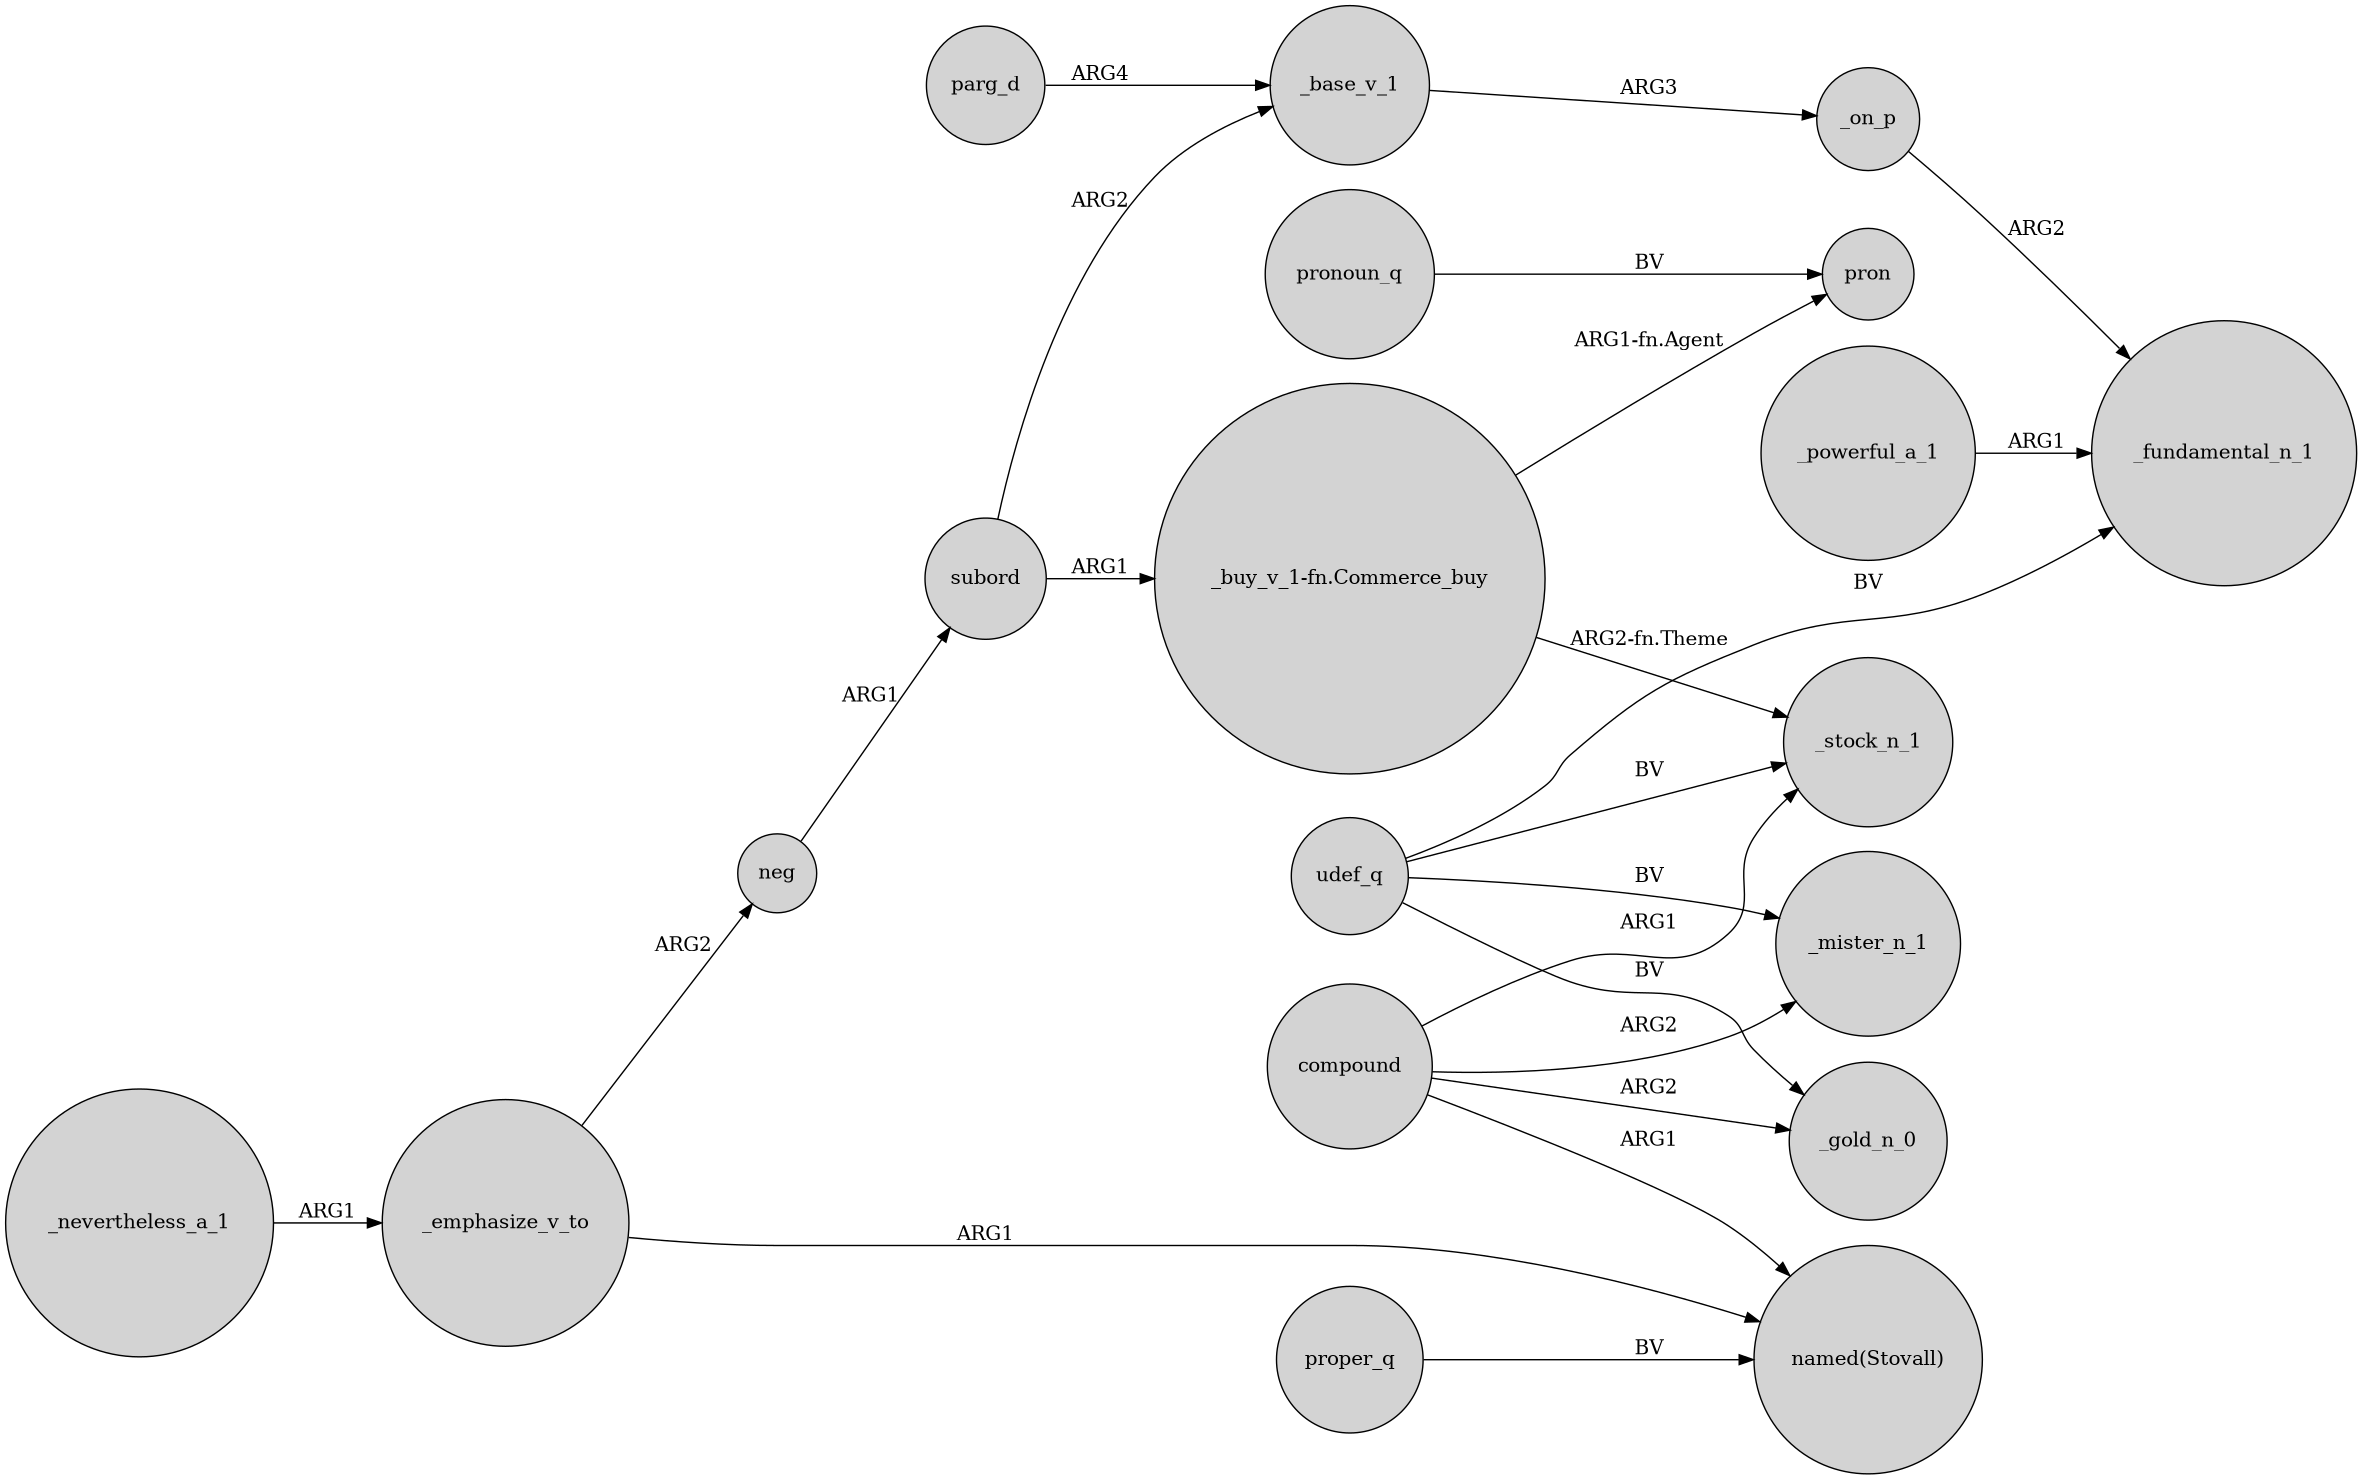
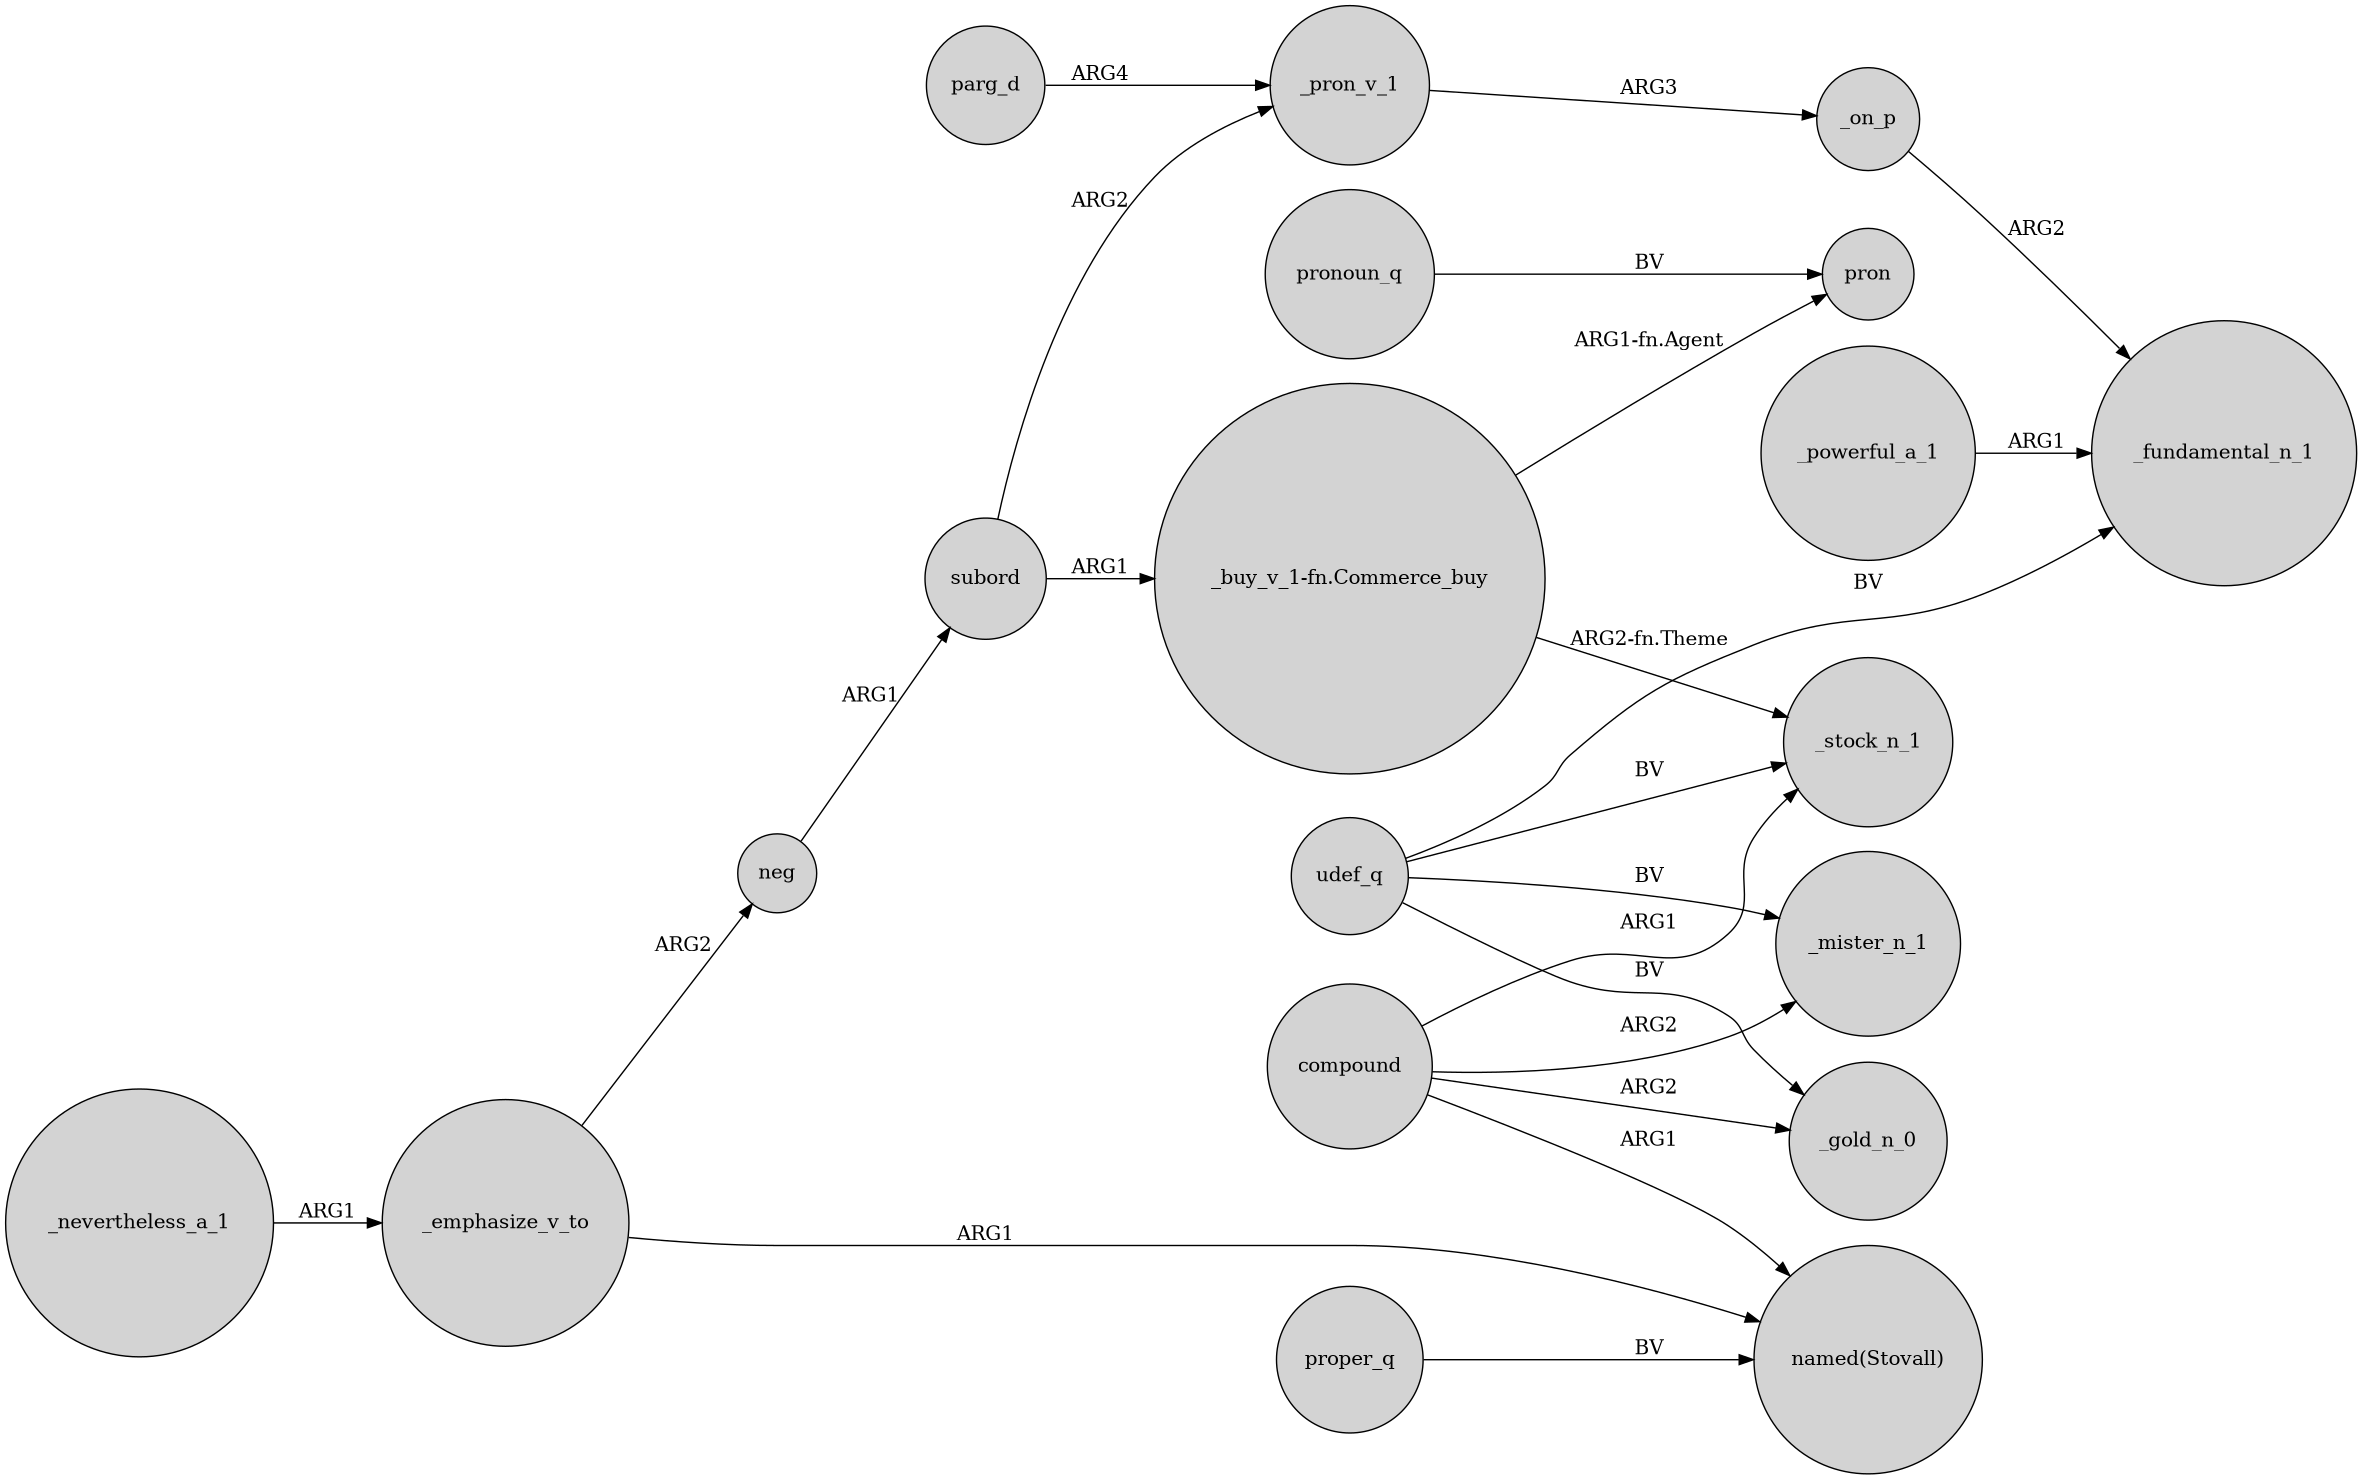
node "_base_v_1": label "_base_v_1" -> "_pron_v_1"
